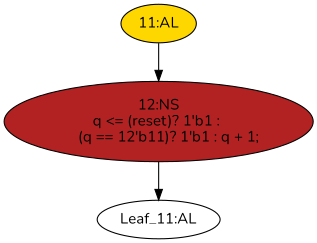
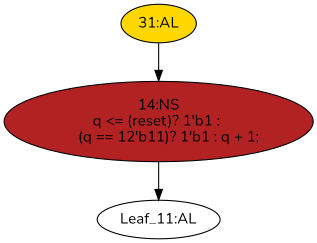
node "11:AL": label "11:AL" -> "31:AL"
node "12:NS q <= (reset)? 1'b1 : (q == 12'b11)? 1'b1 : q + 1;": label "12:NS q <= (reset)? 1'b1 : (q == 12'b11)? 1'b1 : q + 1;" -> "14:NS q <= (reset)? 1'b1 : (q == 12'b11)? 1'b1 : q + 1;"
